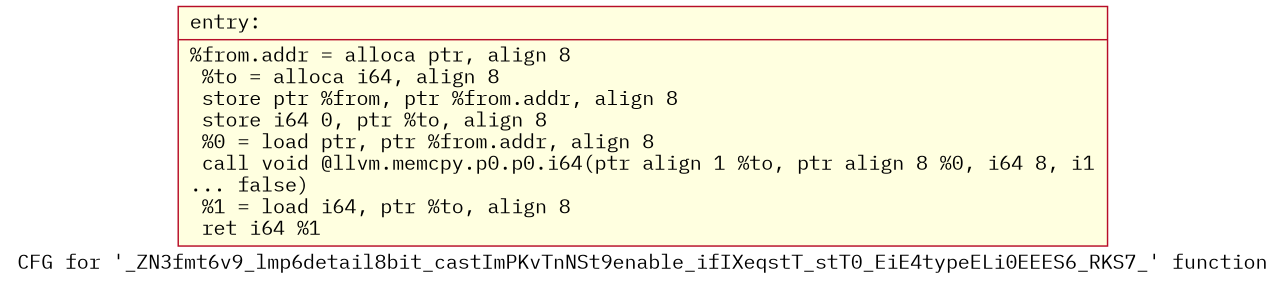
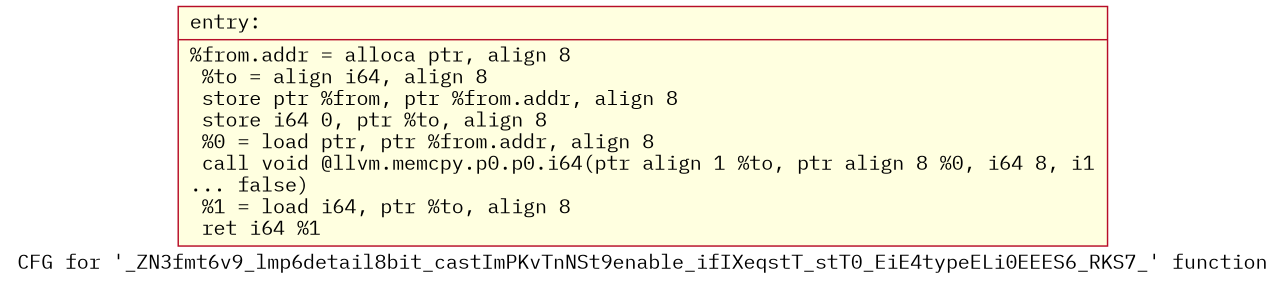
node "entry:": text "%to = alloca i64, align 8" -> "%to = align i64, align 8"
